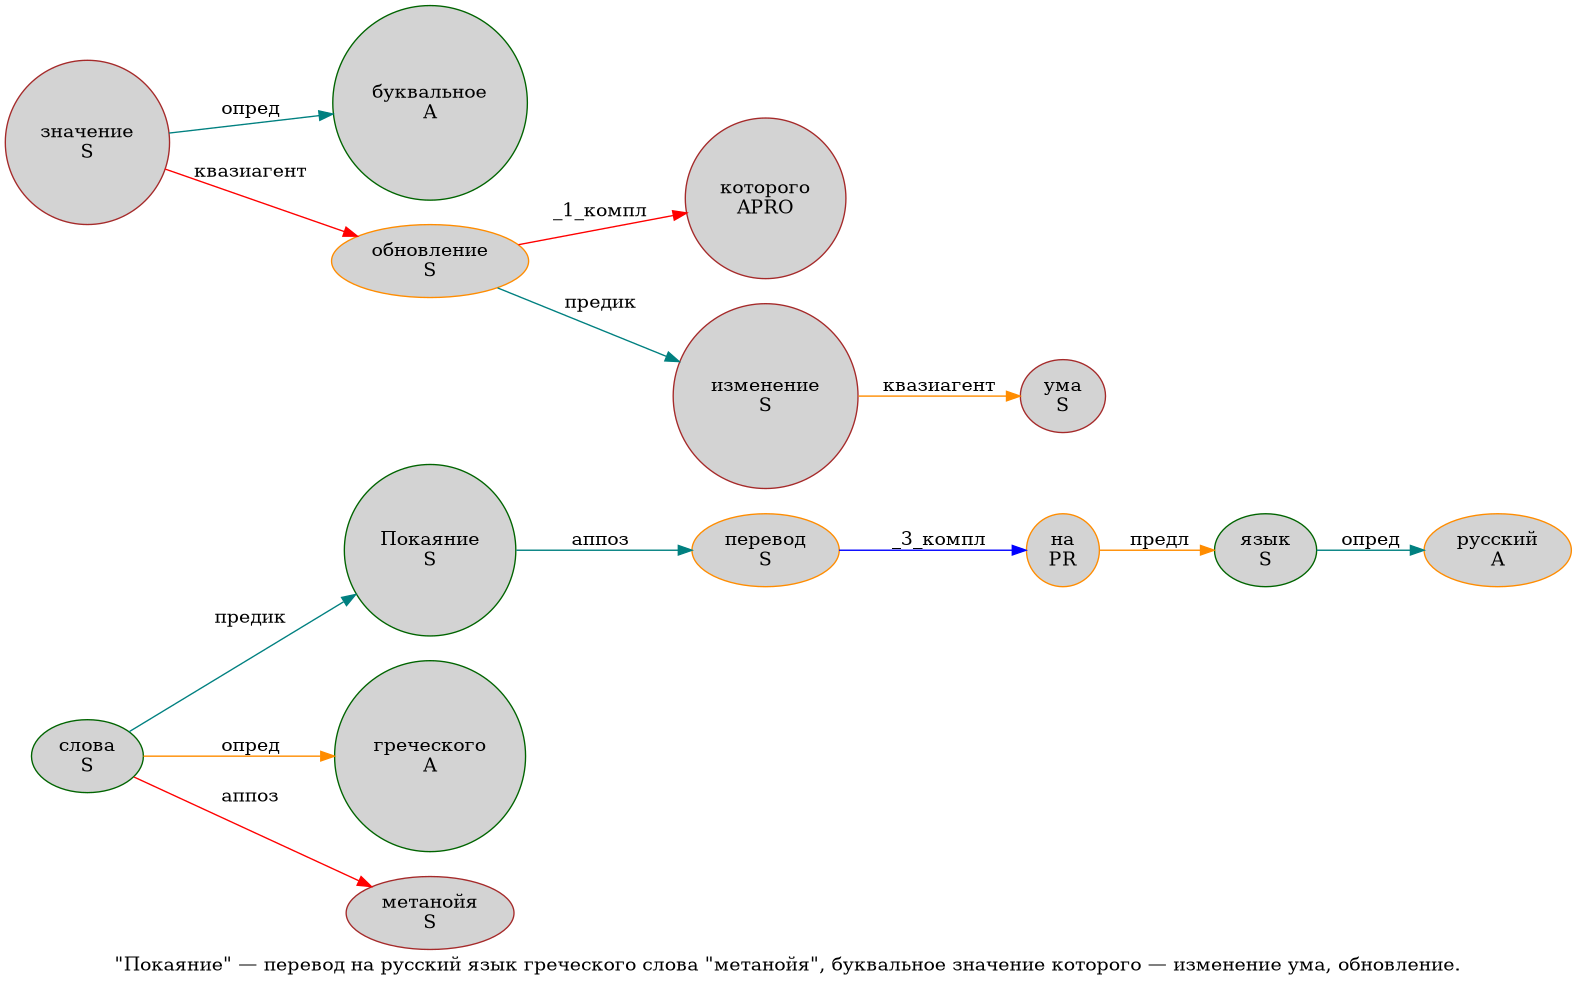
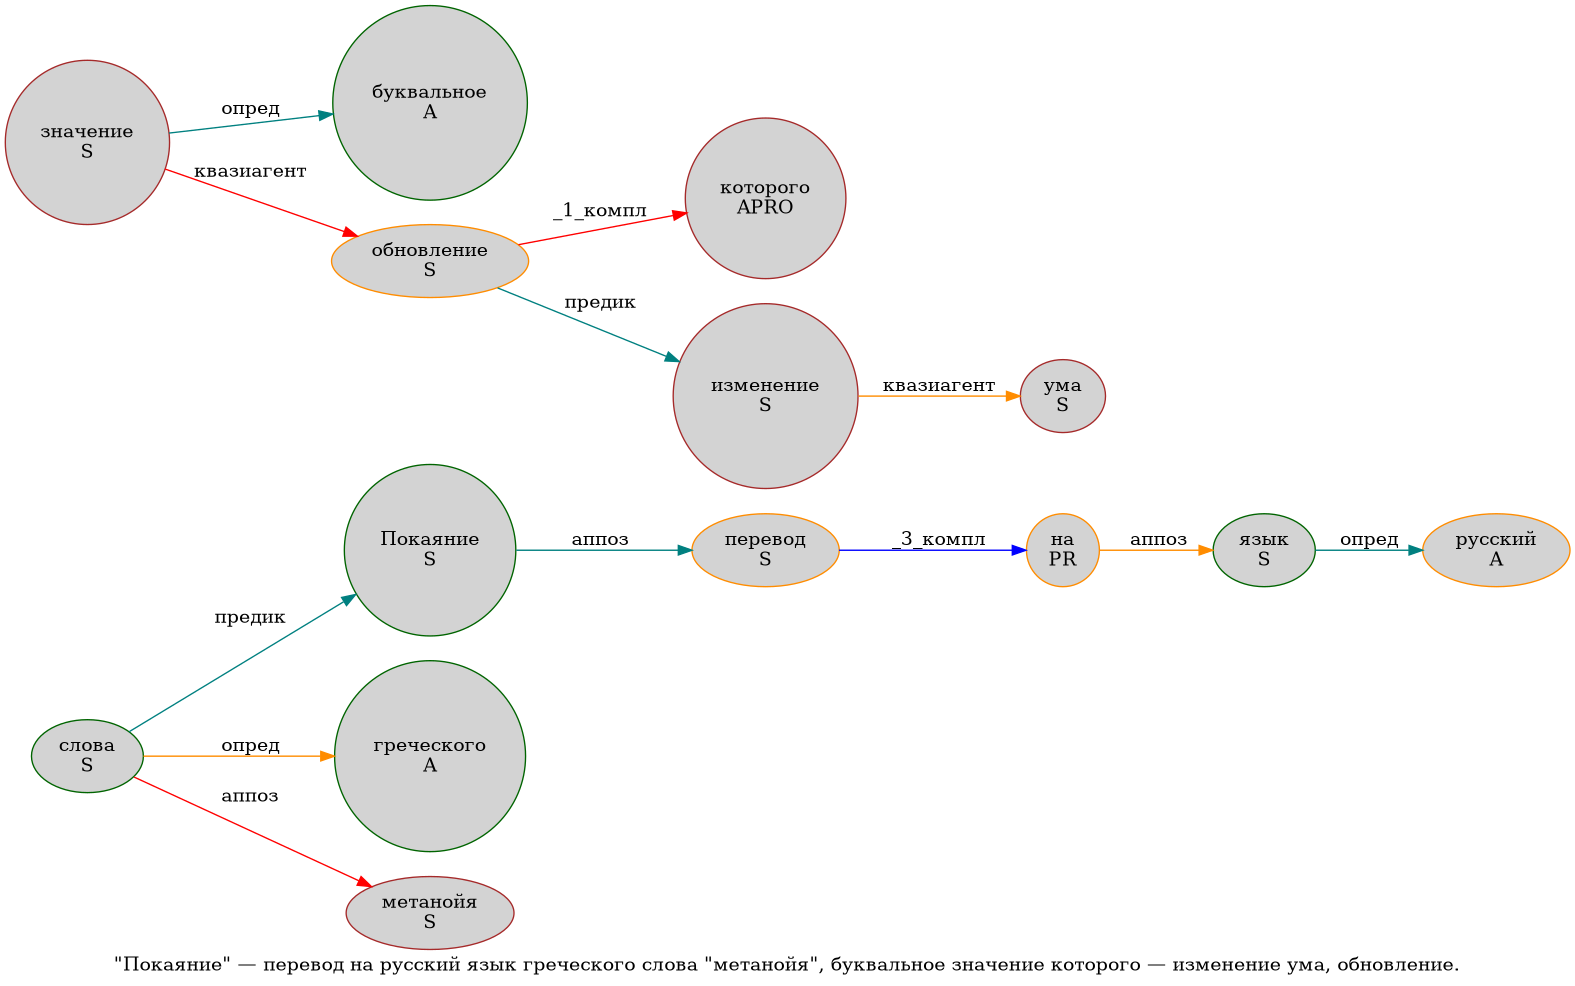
edge "на PR" -> "язык S": label "предл" -> "аппоз"
